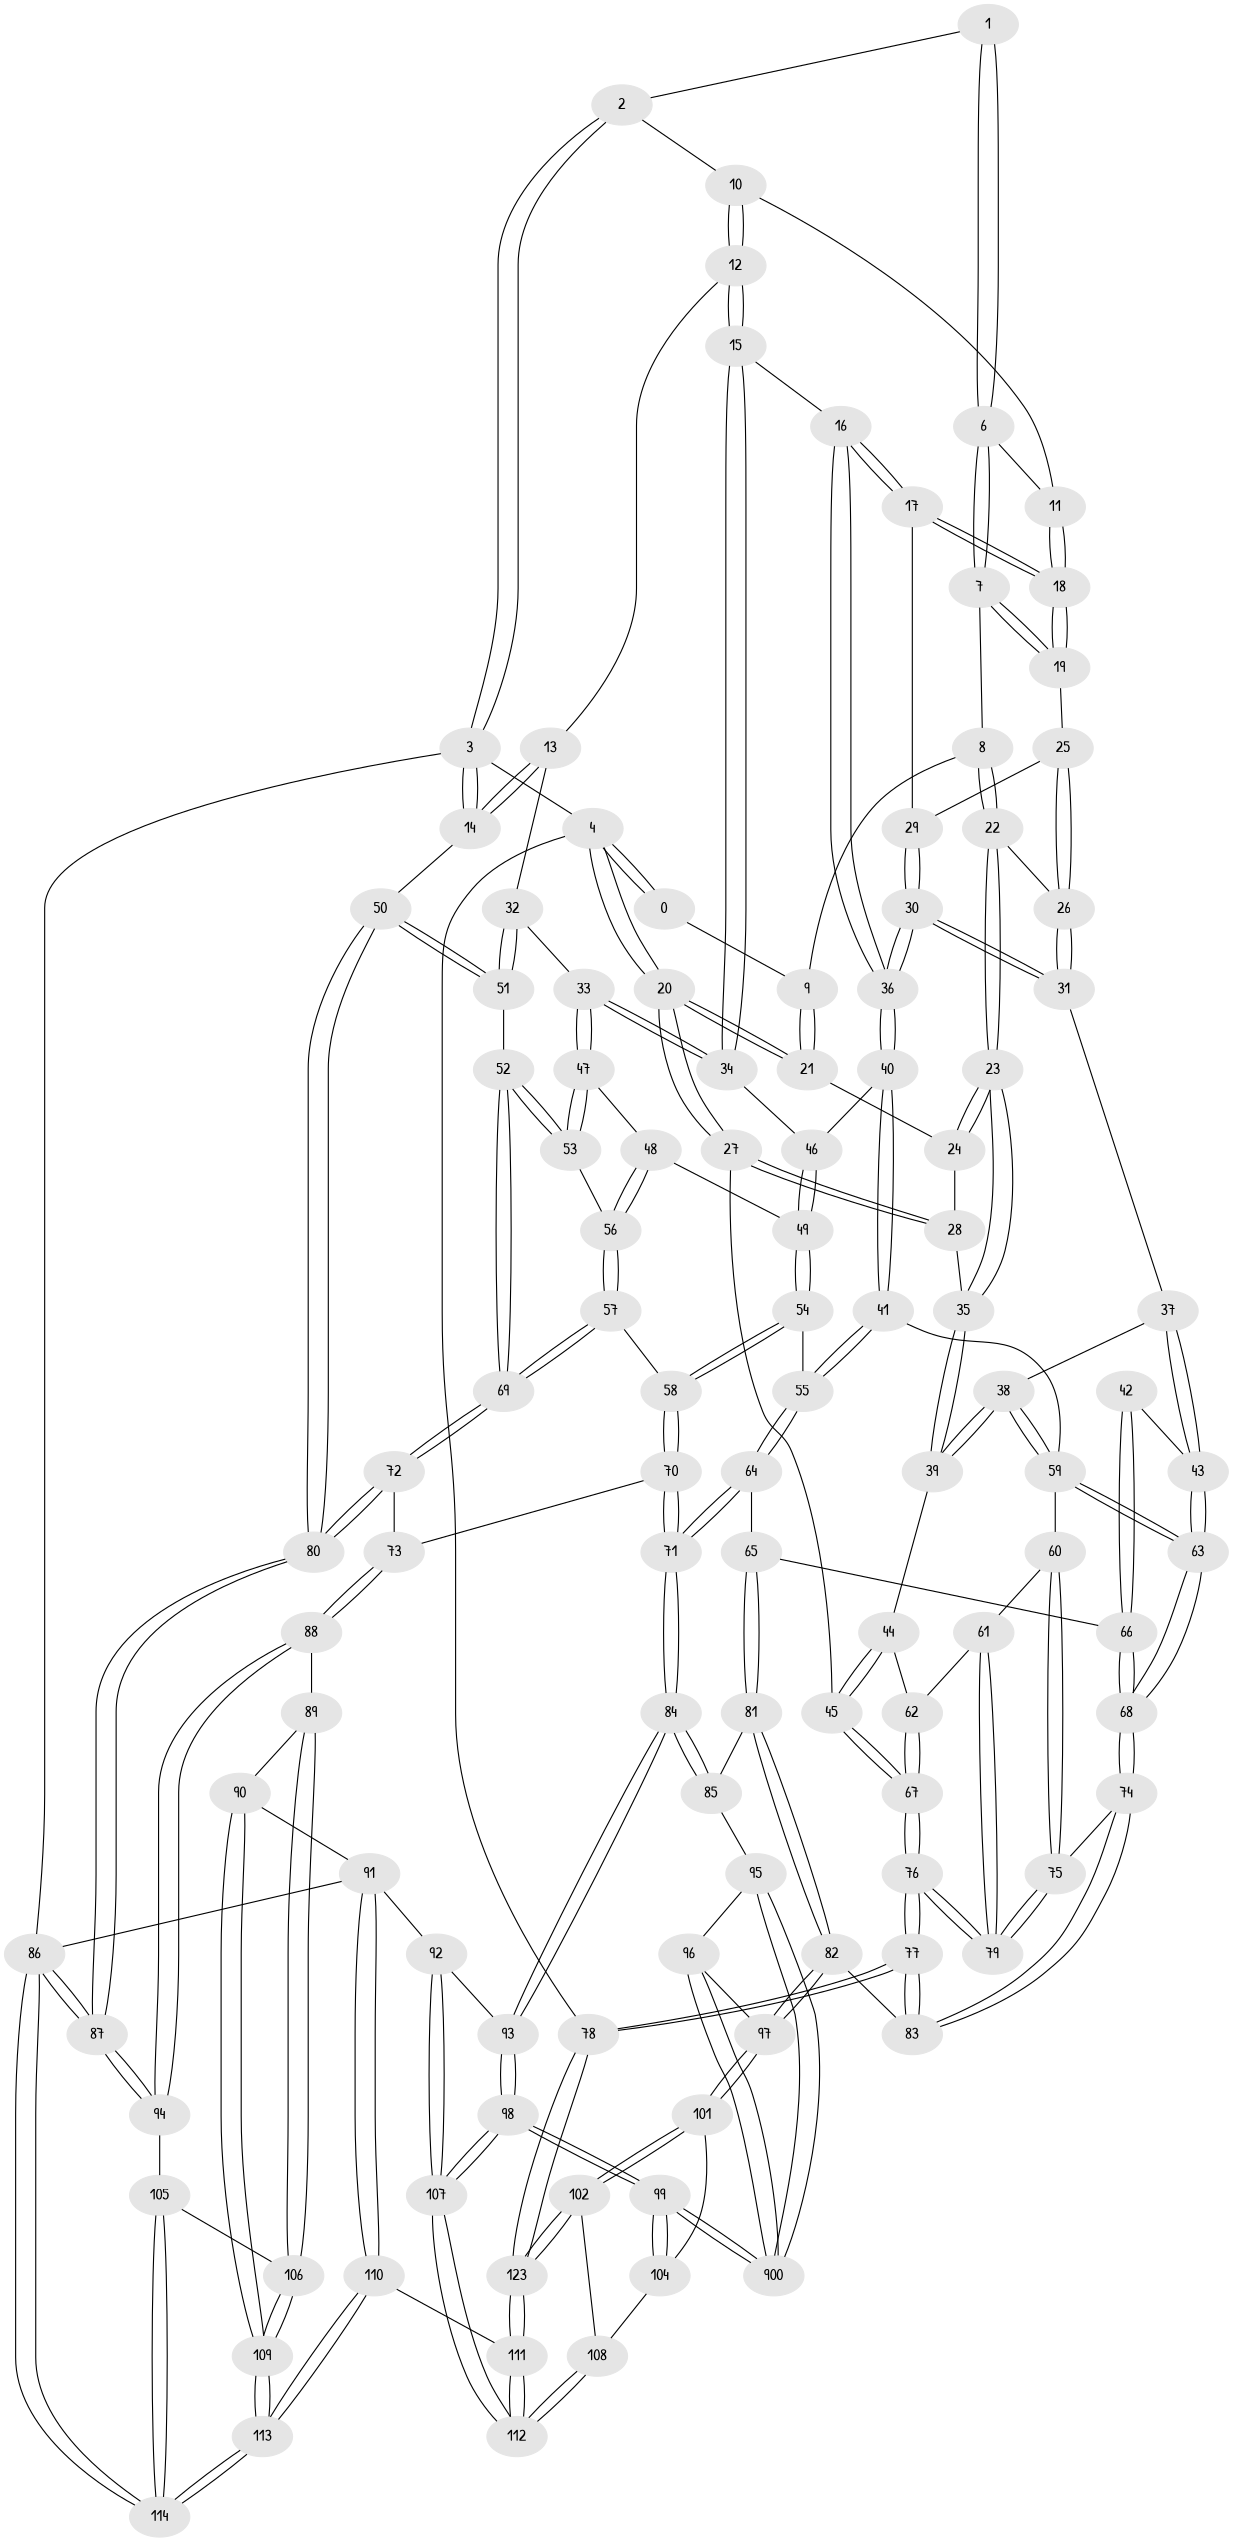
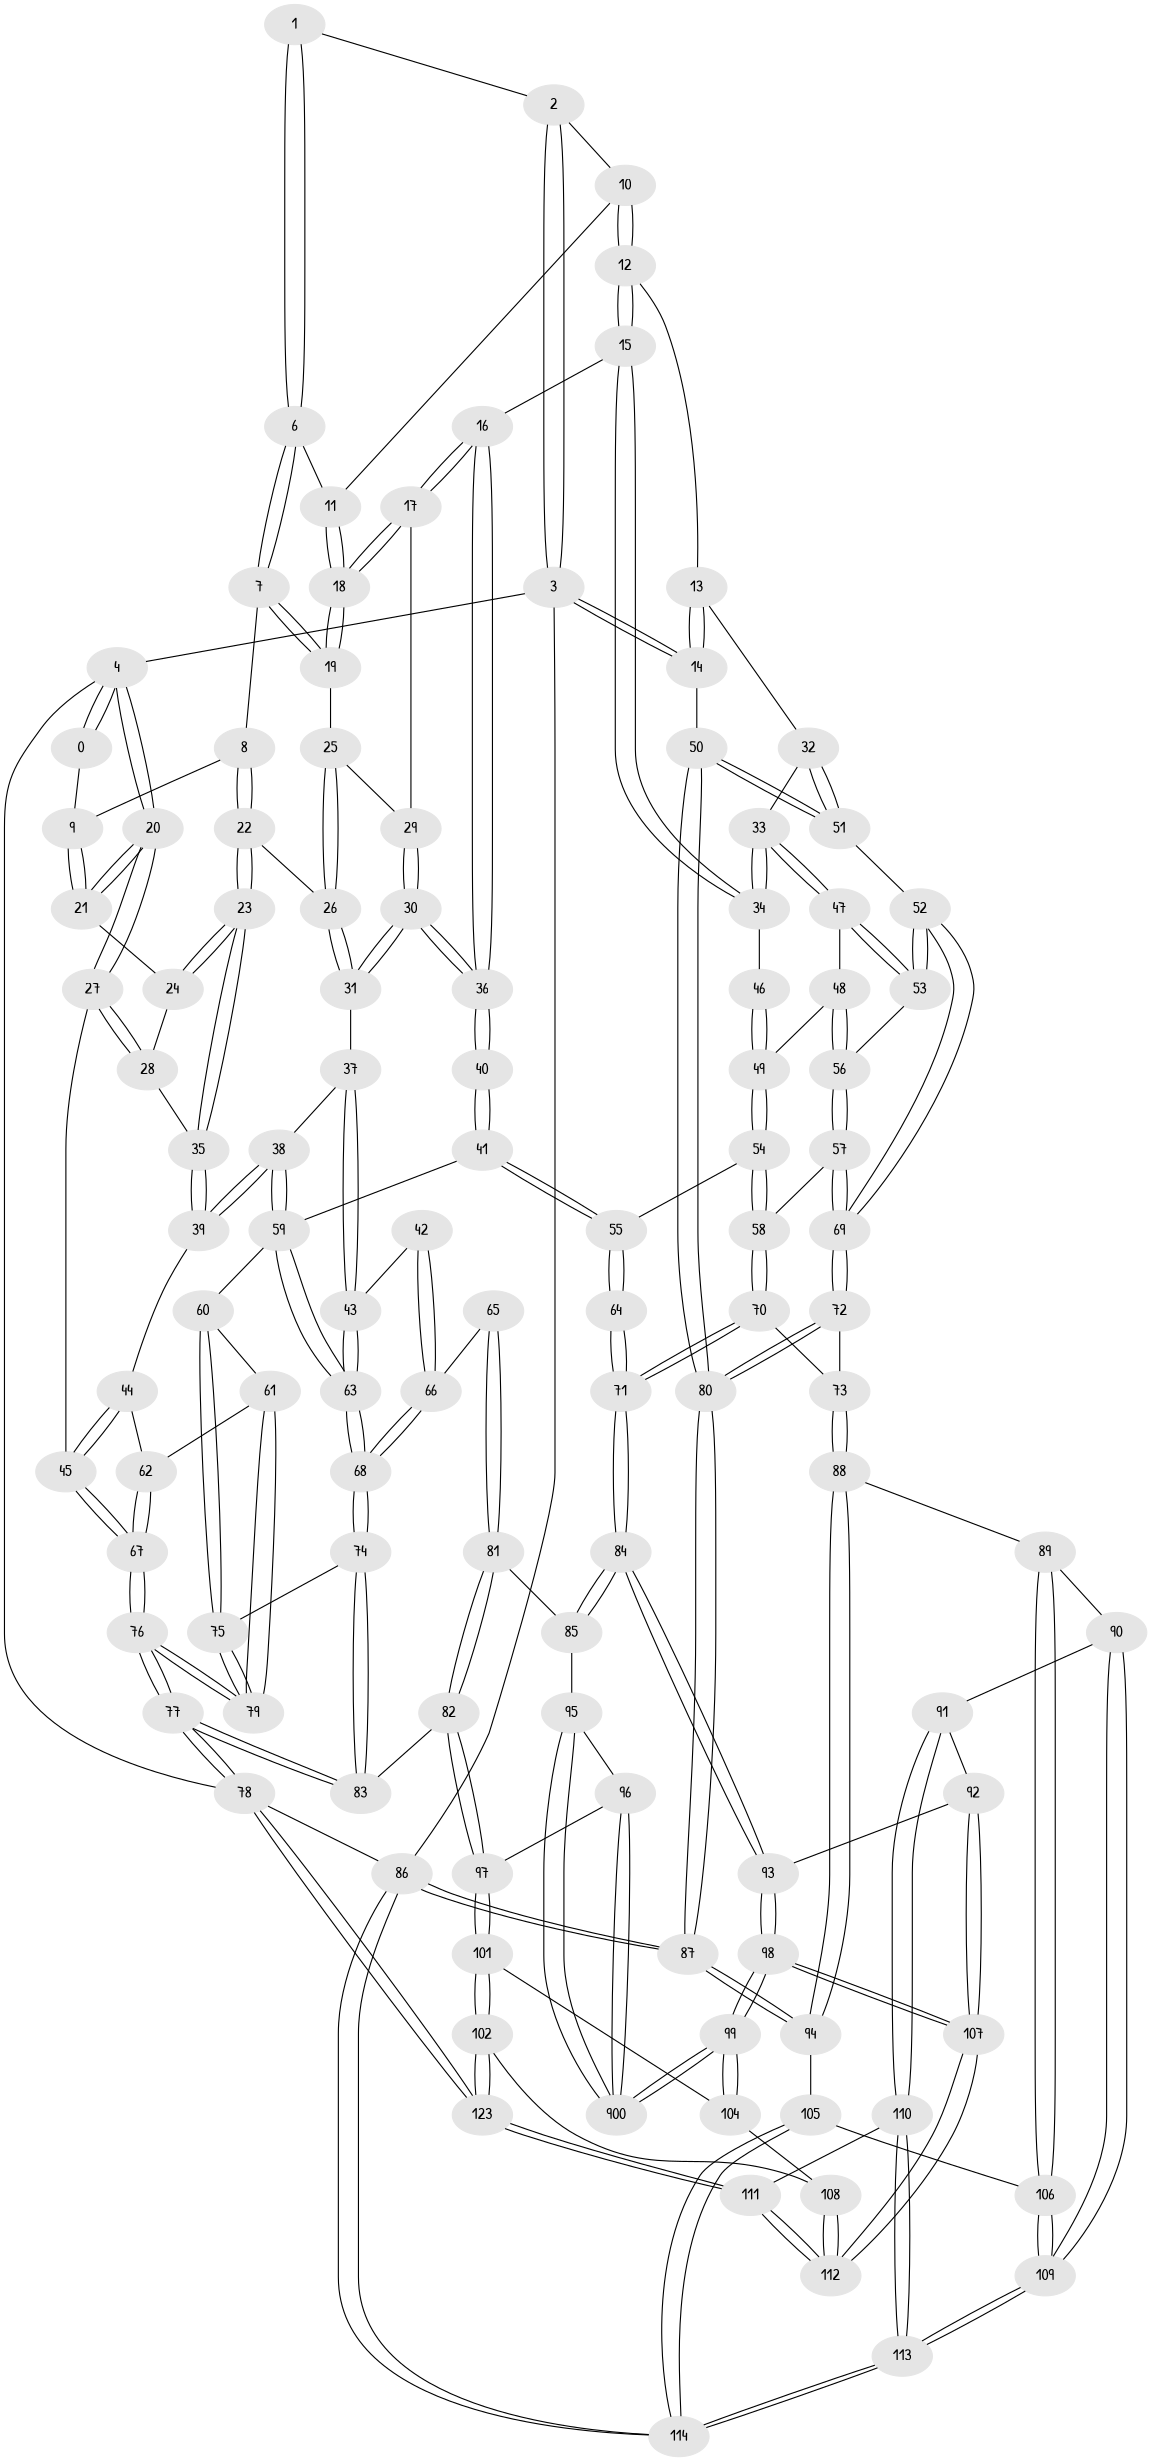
edge "40" -- "46": removed
edge "64" -- "65": removed
edge "91" -- "86": now "78" -- "86"
